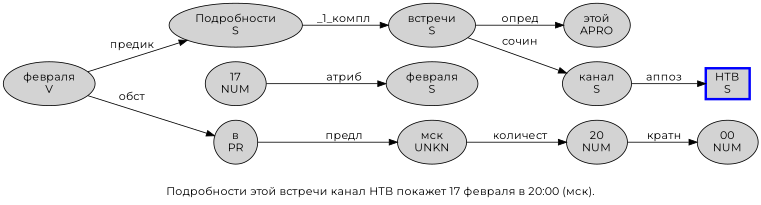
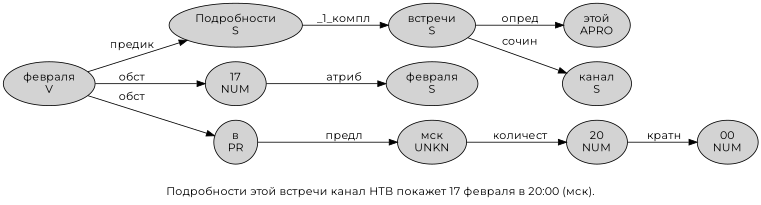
edge "февраля V" -> "17 NUM": added, label "обст"
node "НТВ S": removed
